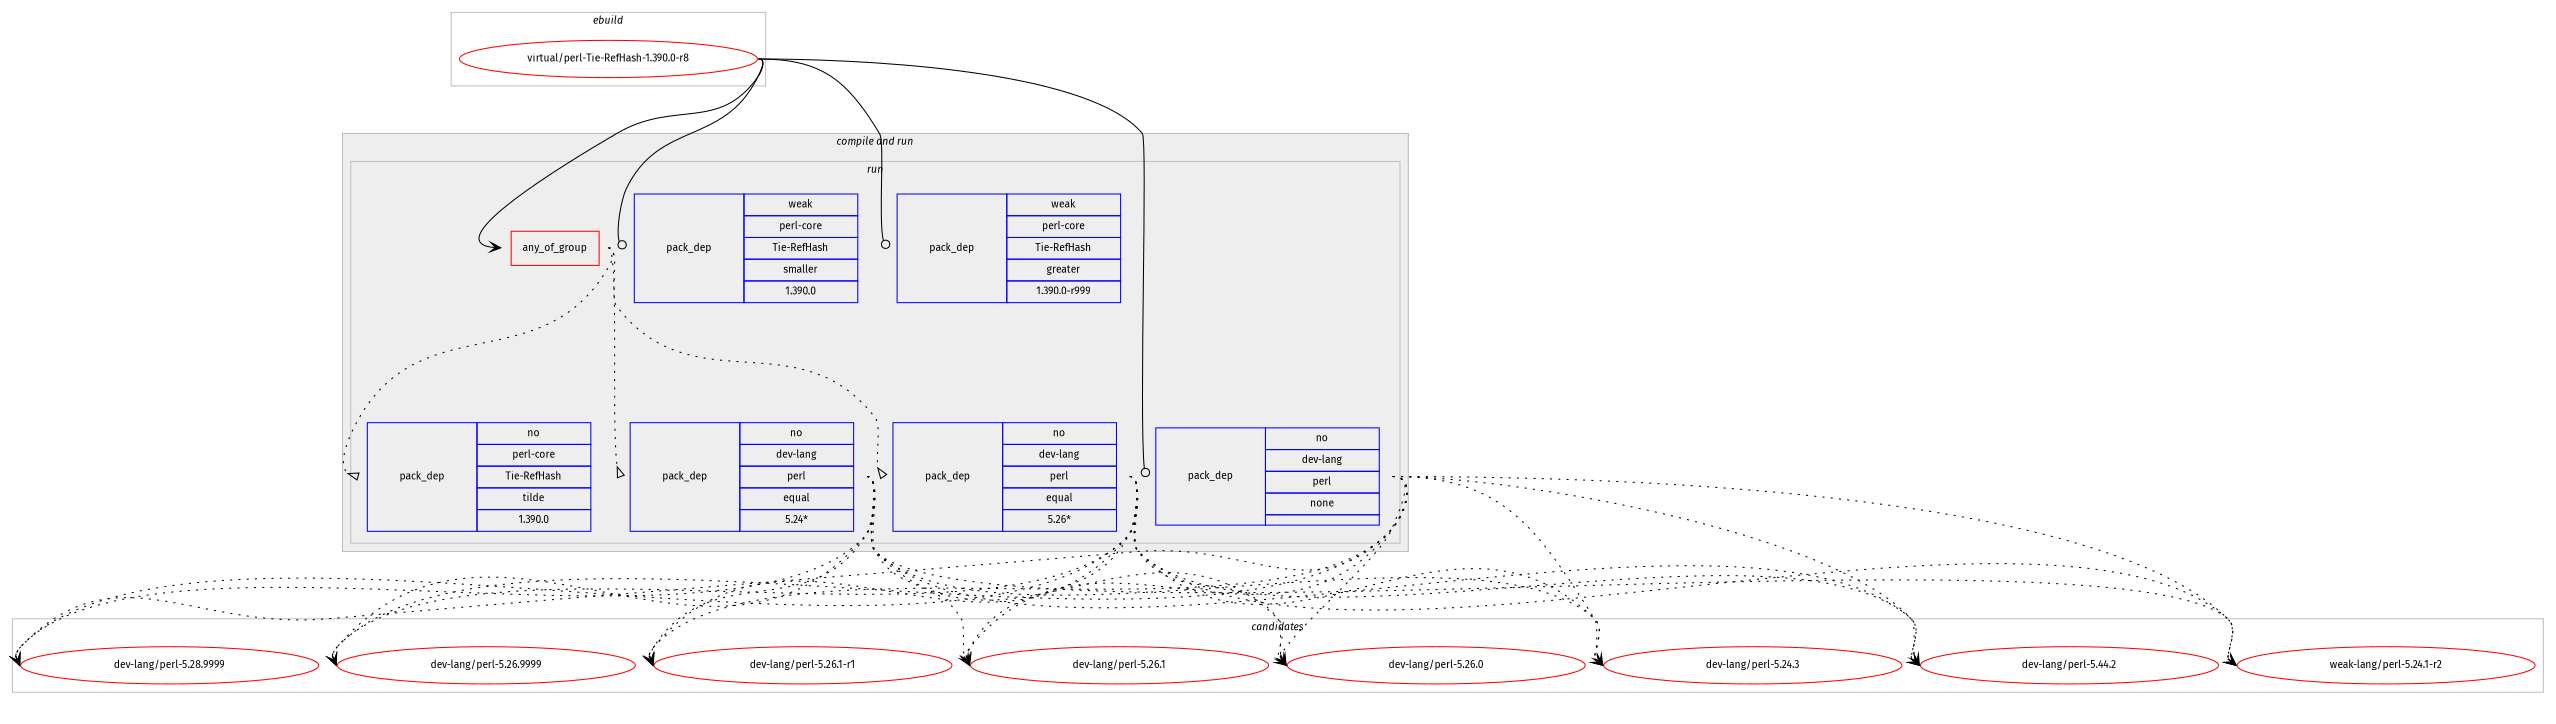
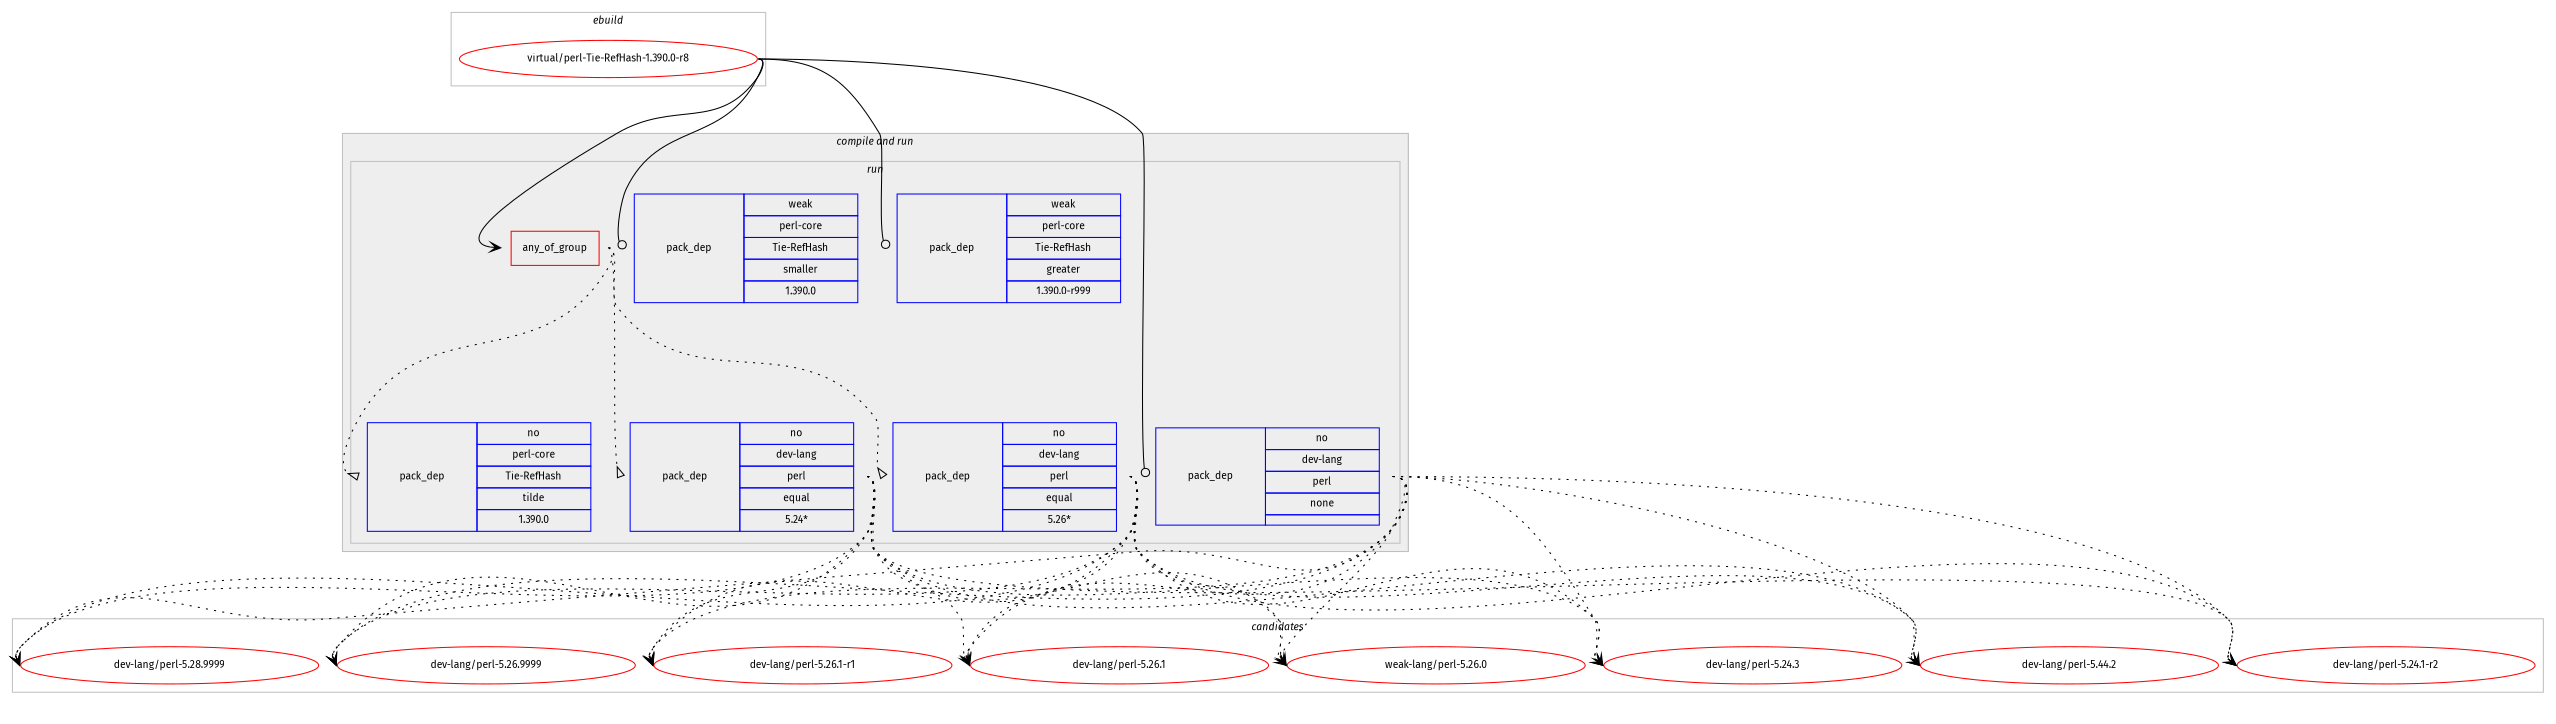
node "dev-lang/perl-5.26.0": label "dev-lang/perl-5.26.0" -> "weak-lang/perl-5.26.0"
node "weak-lang/perl-5.24.1-r2": label "weak-lang/perl-5.24.1-r2" -> "dev-lang/perl-5.24.1-r2"
